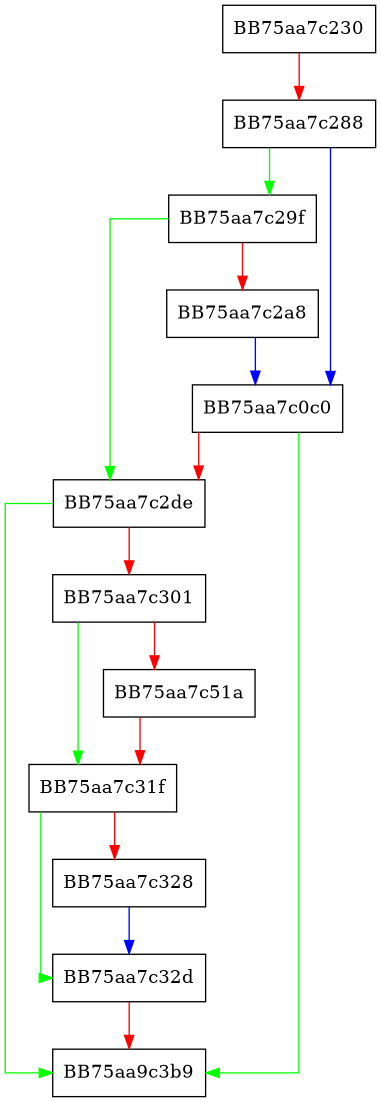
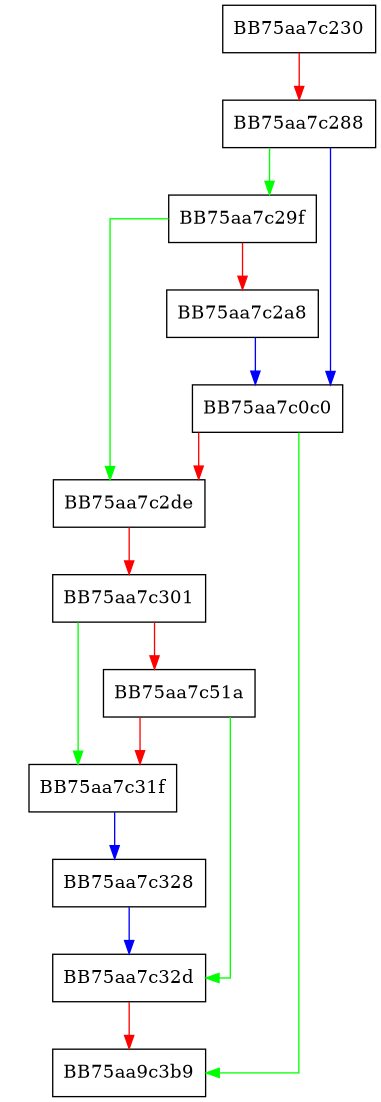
edge "BB75aa7c2de" -> "BB75aa9c3b9": removed
edge "BB75aa7c31f" -> "BB75aa7c328": color red -> blue
edge "BB75aa7c31f" -> "BB75aa7c32d": now "BB75aa7c51a" -> "BB75aa7c32d"
